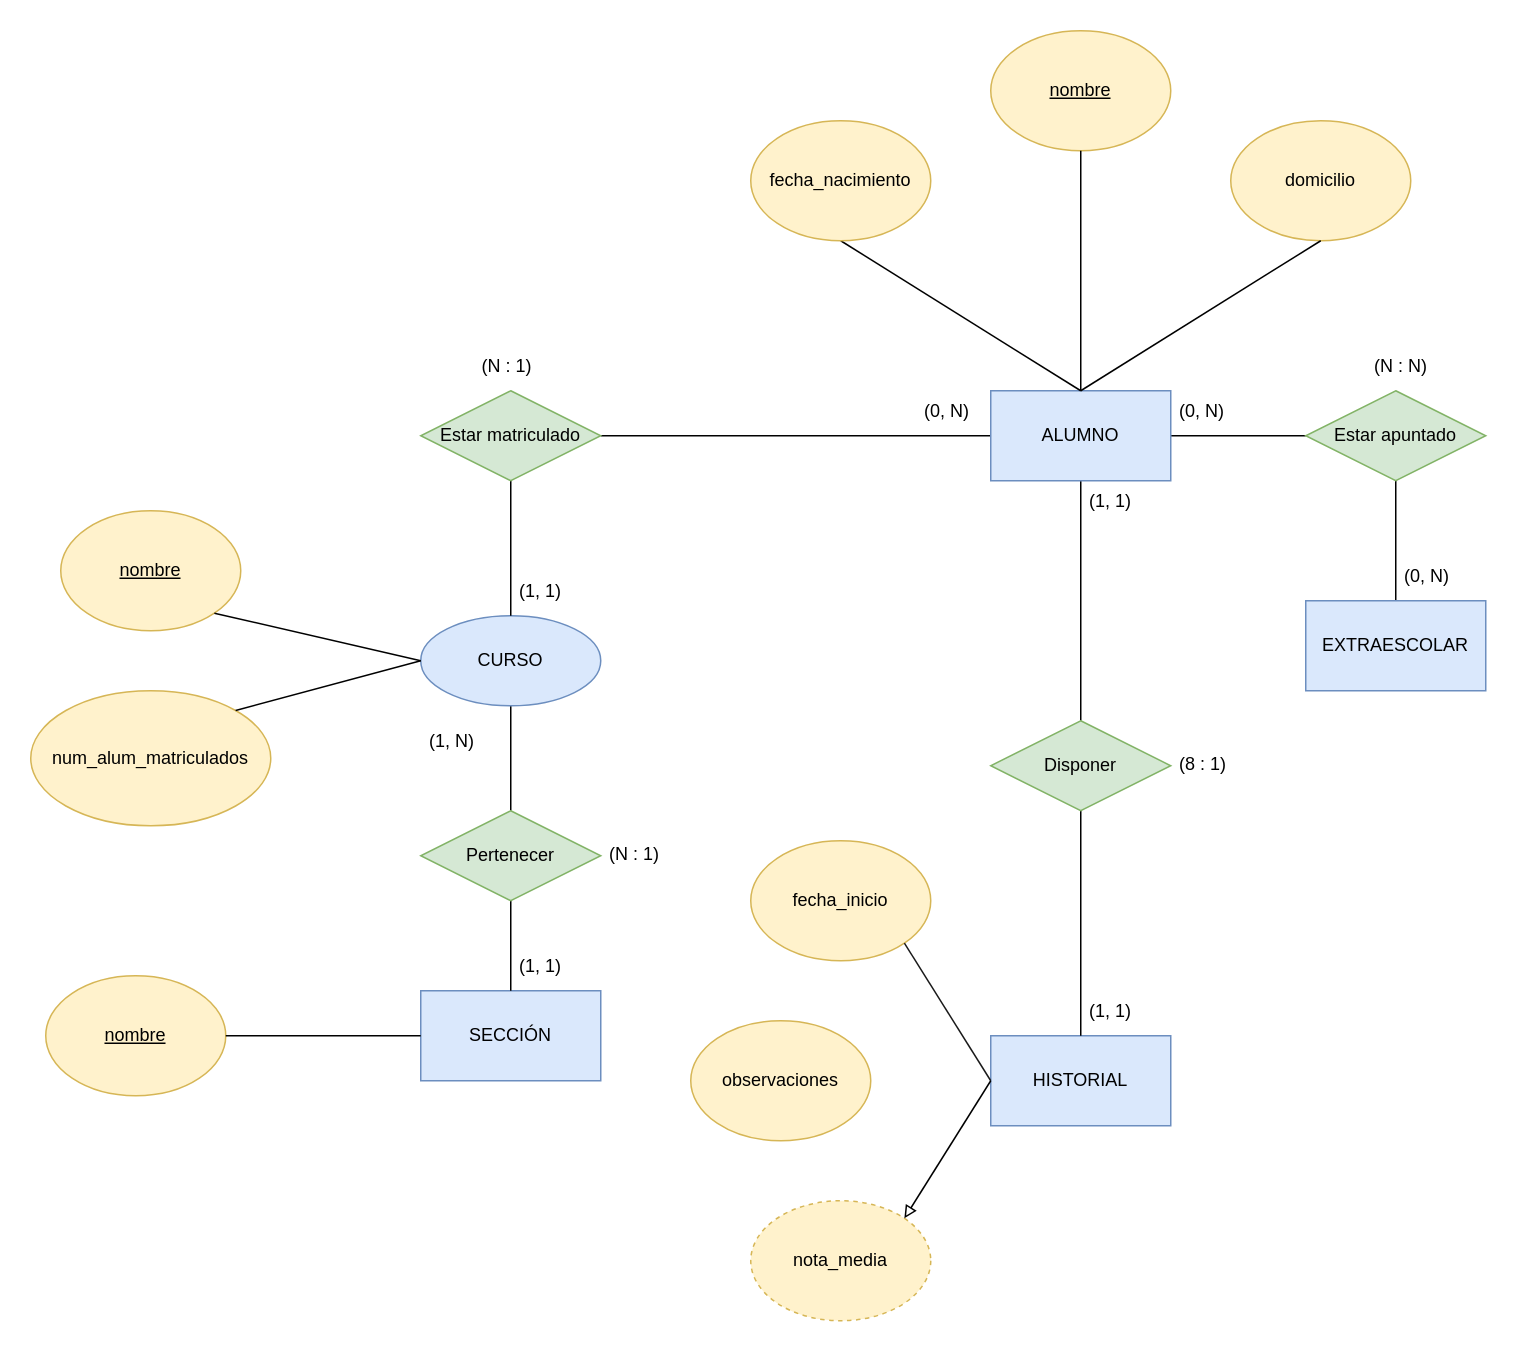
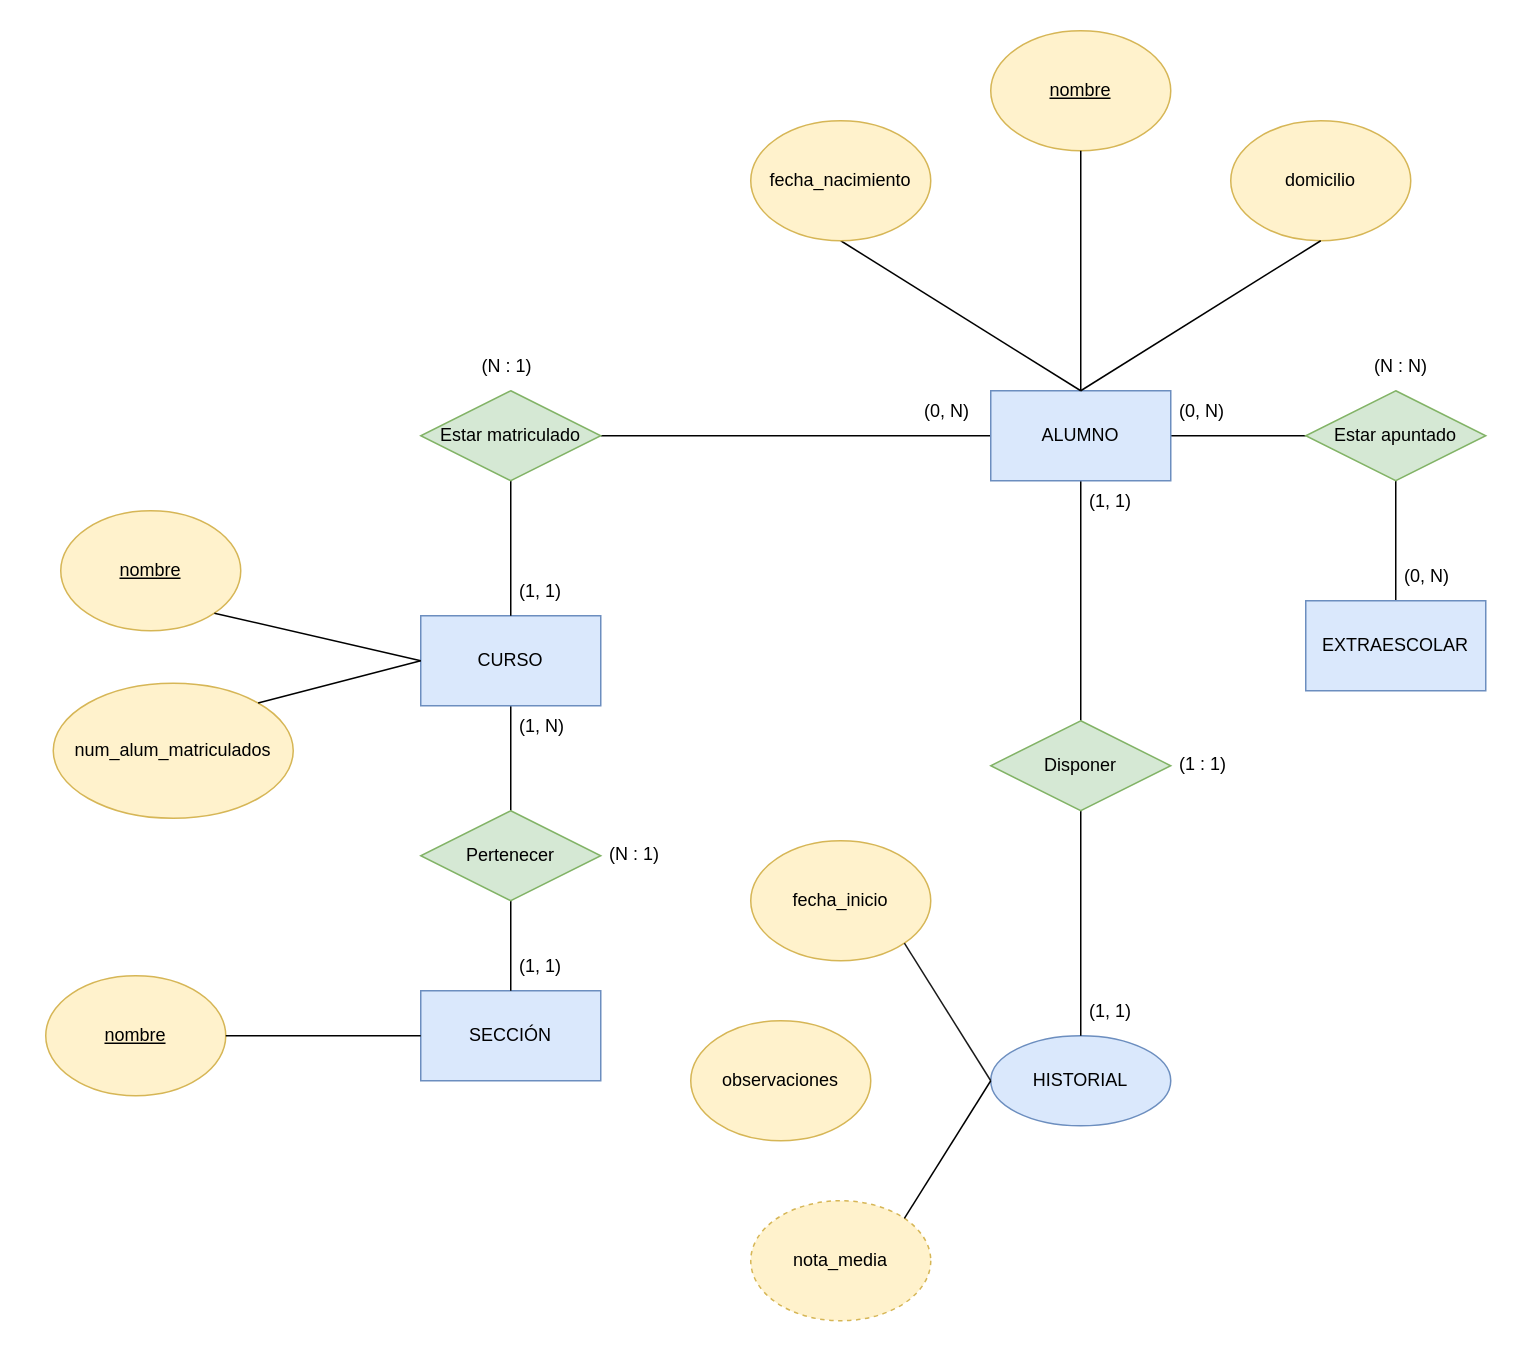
node "CURSO": shape ellipse -> rectangle
node "(1, N)": moved (458, 743) -> (548, 728)
node "num_alum_matriculados": moved (151, 758) -> (173, 751)
node "(8 : 1)": label "(8 : 1)" -> "(1 : 1)"
node "HISTORIAL": shape rectangle -> ellipse
edge "HISTORIAL" -> "nota_media": arrowhead block -> none
